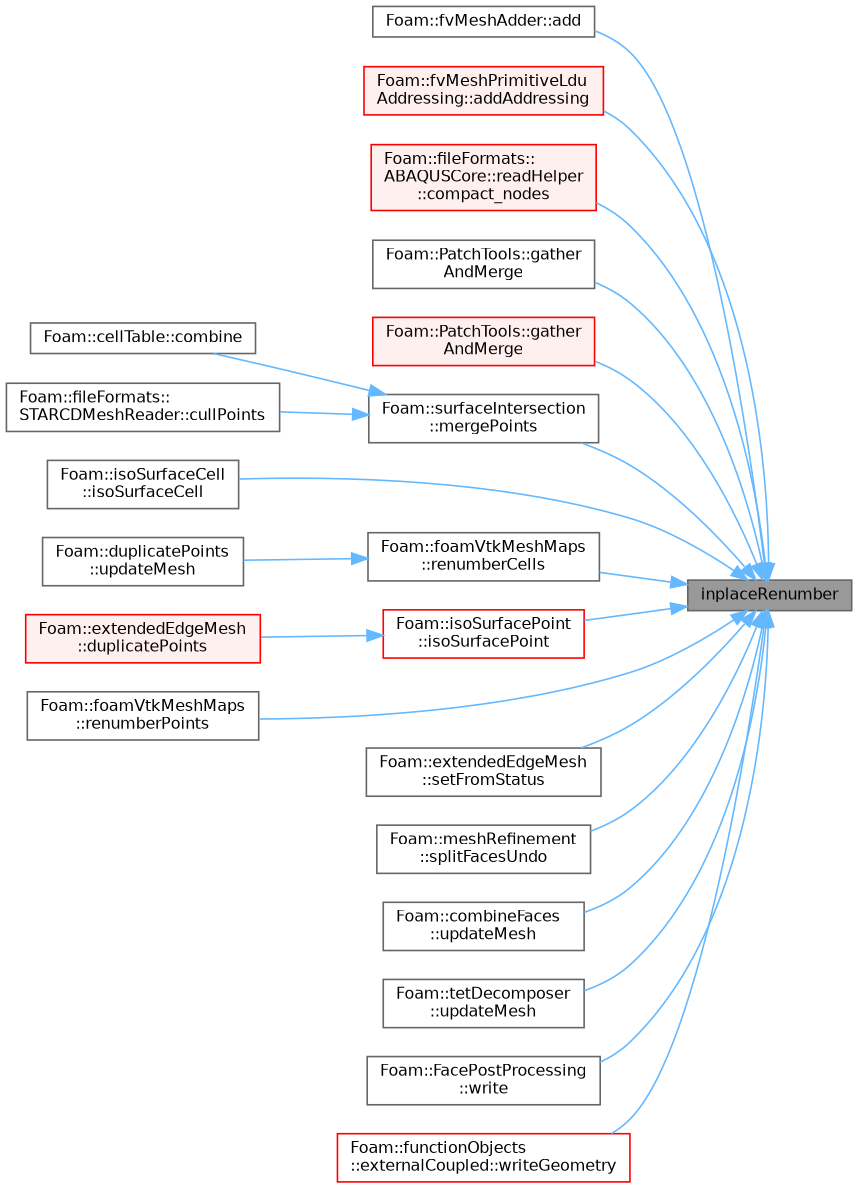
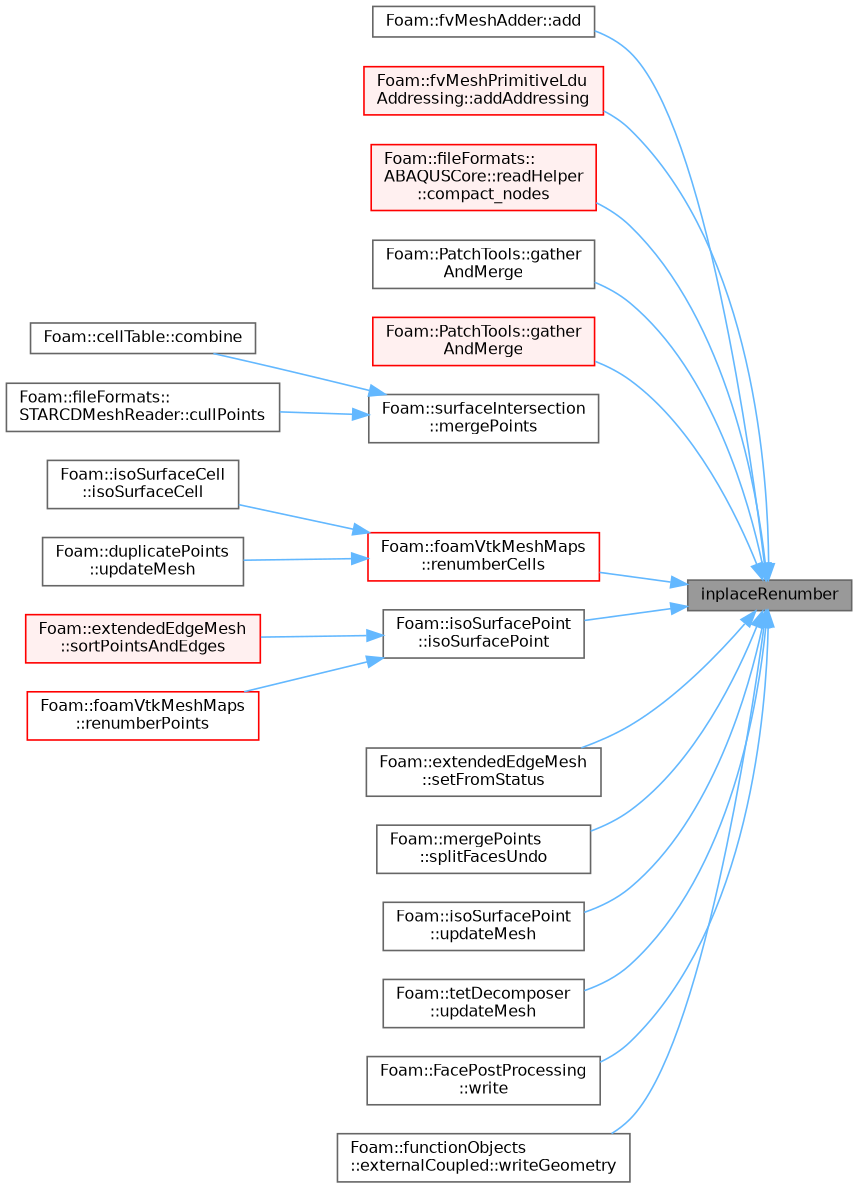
edge "Foam::isoSurfaceCell ::isoSurfaceCell" -> "inplaceRenumber": now "Foam::isoSurfaceCell ::isoSurfaceCell" -> "Foam::foamVtkMeshMaps ::renumberCells"
edge "Foam::surfaceIntersection ::mergePoints" -> "inplaceRenumber": removed
node "Foam::foamVtkMeshMaps ::renumberCells": color grey40 -> red
node "Foam::isoSurfacePoint ::isoSurfacePoint": color red -> grey40
node "Foam::extendedEdgeMesh ::duplicatePoints": label "Foam::extendedEdgeMesh ::duplicatePoints" -> "Foam::extendedEdgeMesh ::sortPointsAndEdges"
edge "Foam::foamVtkMeshMaps ::renumberPoints" -> "inplaceRenumber": now "Foam::foamVtkMeshMaps ::renumberPoints" -> "Foam::isoSurfacePoint ::isoSurfacePoint"
node "Foam::foamVtkMeshMaps ::renumberPoints": color grey40 -> red
node "Foam::meshRefinement ::splitFacesUndo": label "Foam::meshRefinement ::splitFacesUndo" -> "Foam::mergePoints ::splitFacesUndo"
node "Foam::combineFaces ::updateMesh": label "Foam::combineFaces ::updateMesh" -> "Foam::isoSurfacePoint ::updateMesh"
node "Foam::functionObjects ::externalCoupled::writeGeometry": color red -> grey40
